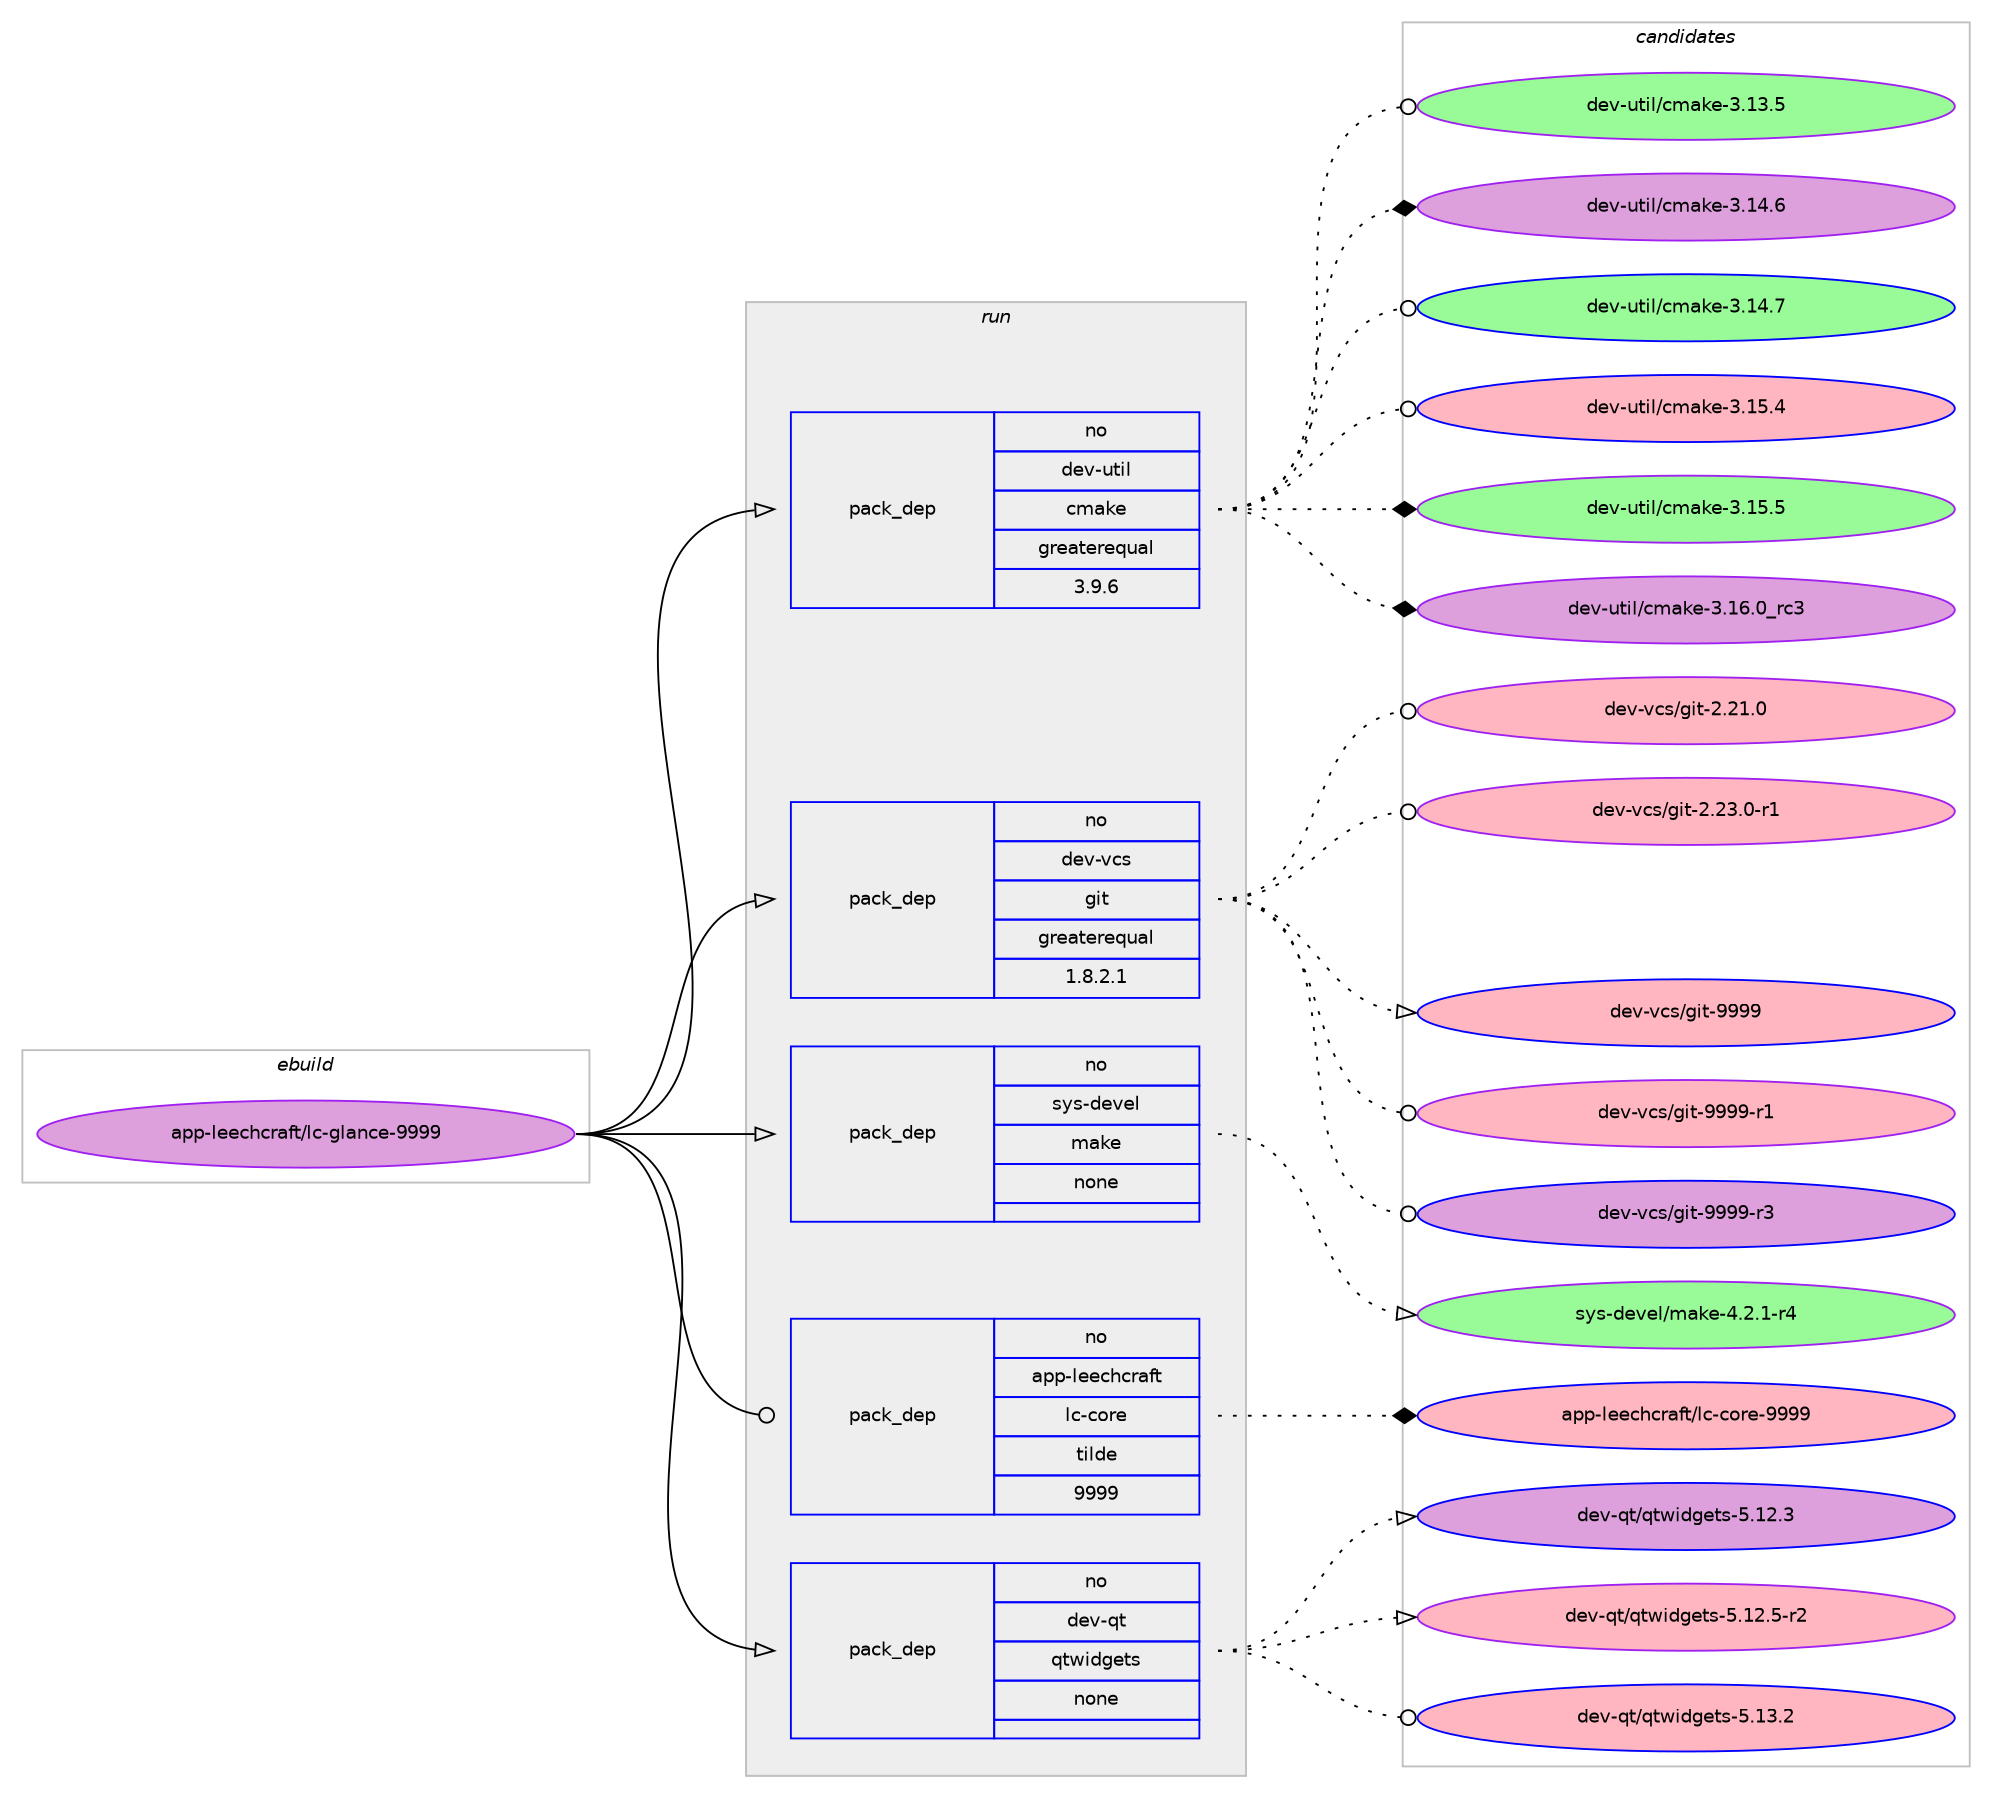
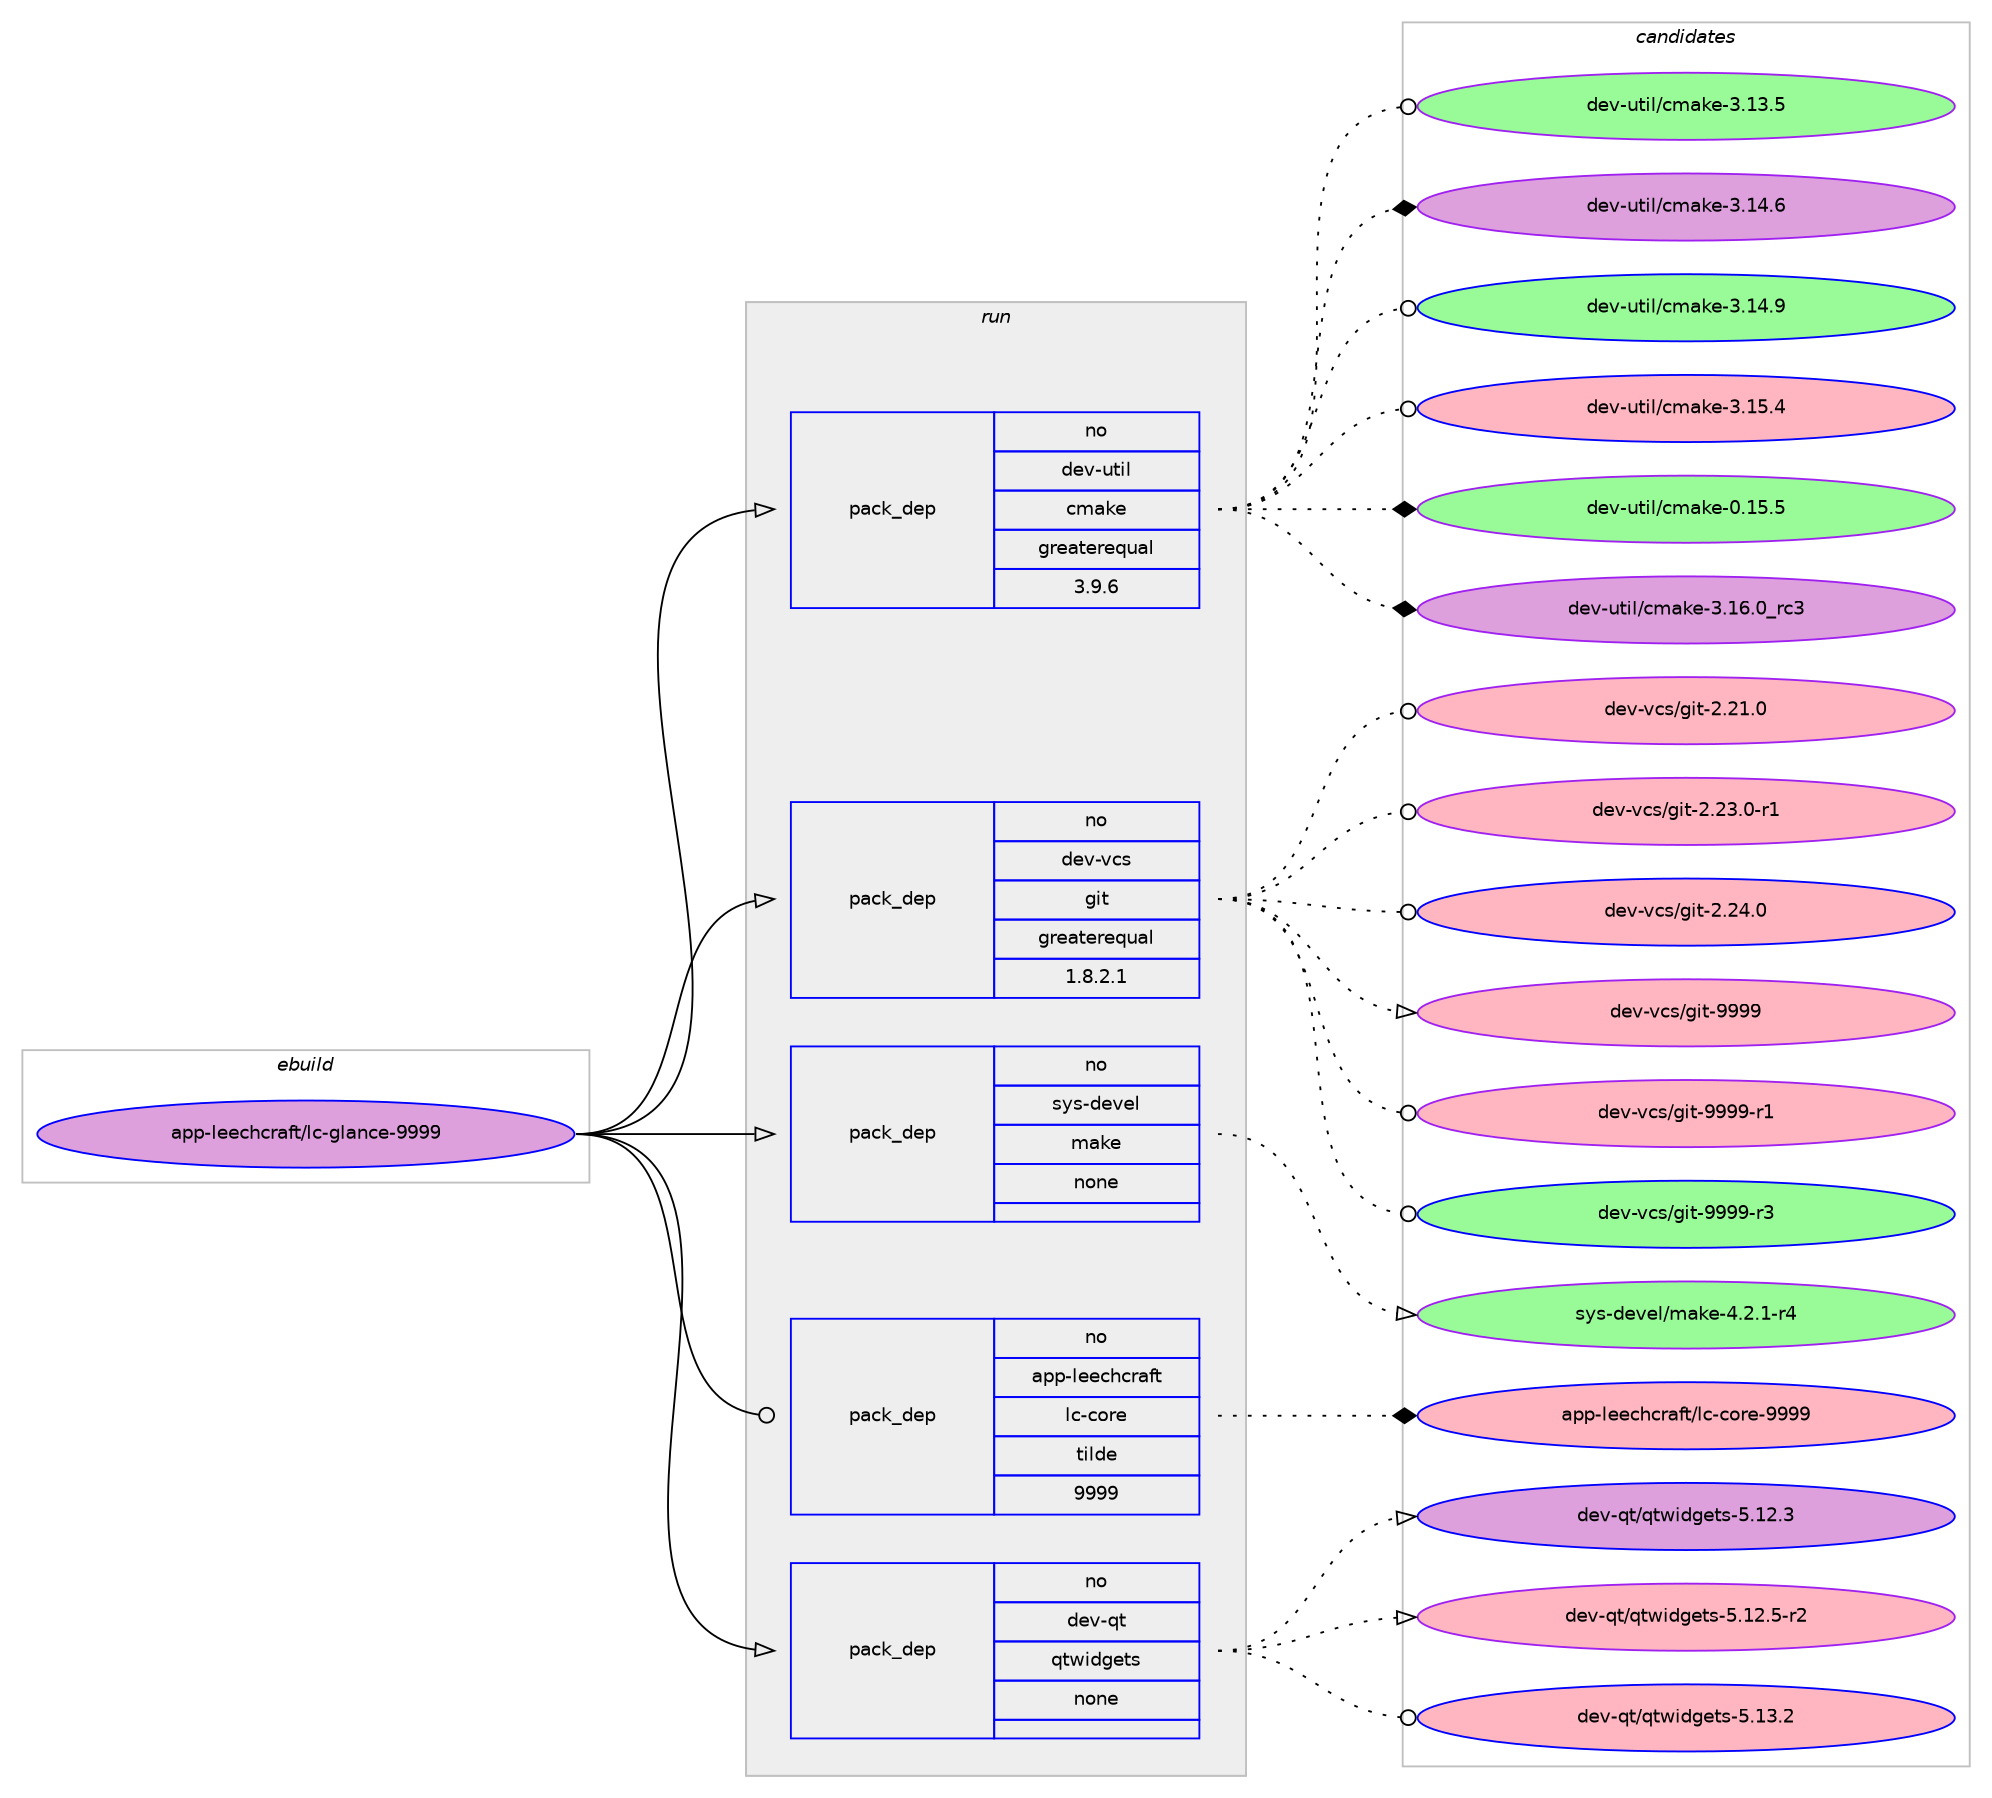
node "dev-util/cmake-3.14.7": label "dev-util/cmake-3.14.7" -> "dev-util/cmake-3.14.9"
node "dev-util/cmake-3.15.5": label "dev-util/cmake-3.15.5" -> "dev-util/cmake-0.15.5"
node "dev-vcs/git-2.24.0": added
node "dev-vcs/git-9999": color blue -> purple
node "app-leechcraft/lc-glance-9999": color purple -> blue
node "dev-vcs/git-9999-r3": fillcolor plum -> palegreen
